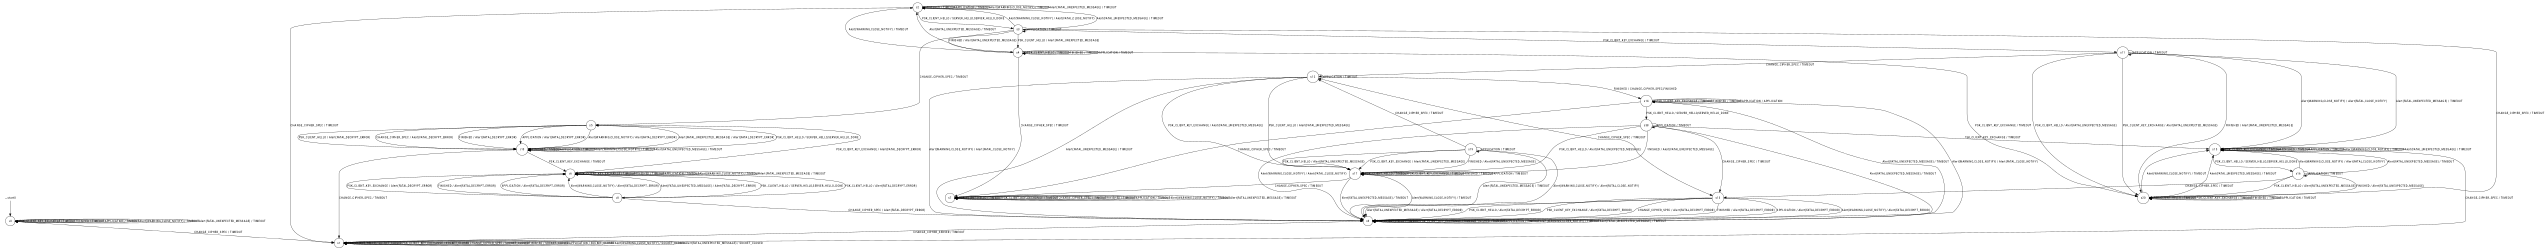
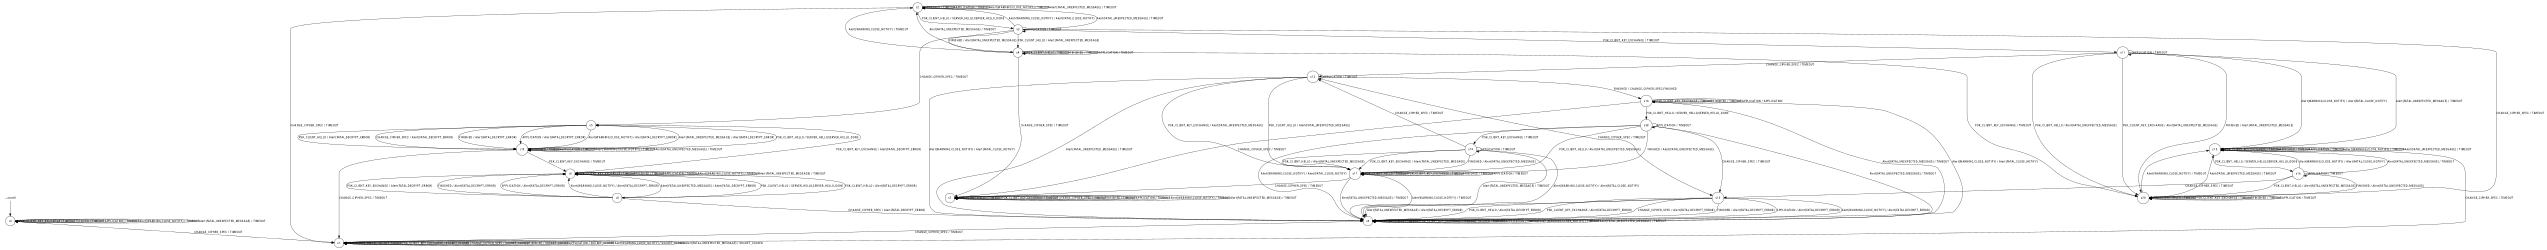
edge "s38" -> "s15": now "s38" -> "s19"
edge "s9" -> "s1": label "CHANGE_CIPHER_SERVER / TIMEOUT" -> "CHANGE_CIPHER_SPEC / TIMEOUT"
